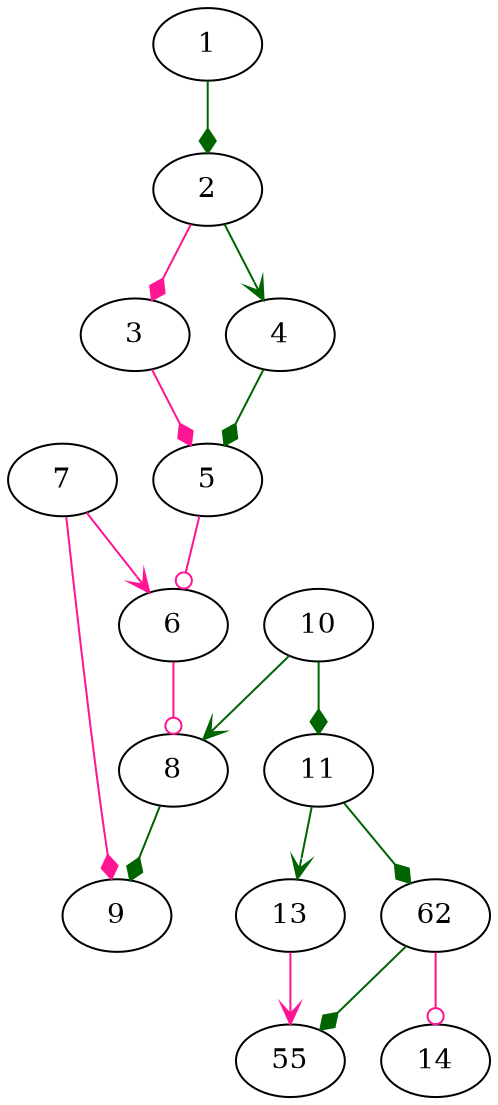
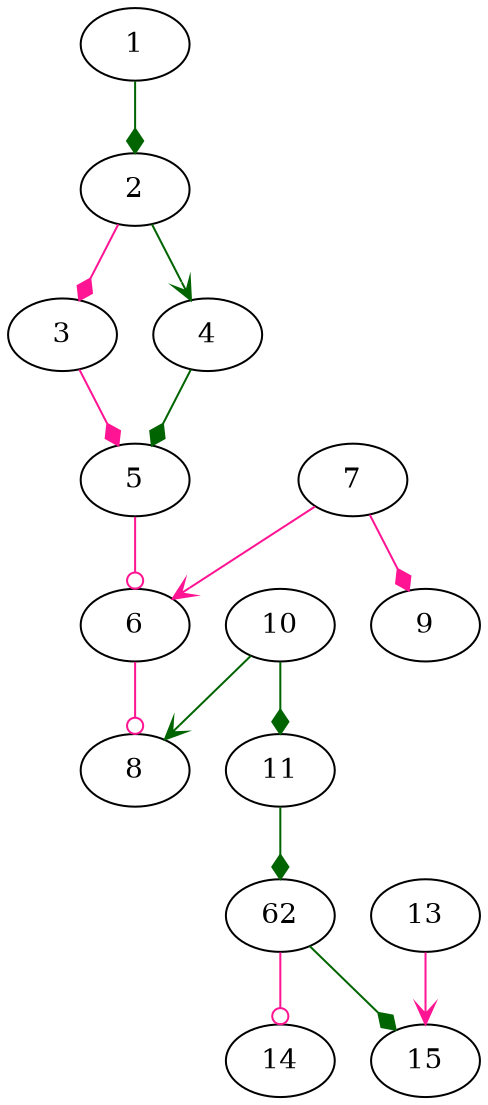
edge "8" -> "9": removed
edge "11" -> "13": removed
node "55": label "55" -> "15"
